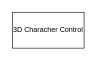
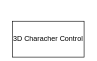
node "3D Characher Control": moved (48, 30) -> (48, 39)
